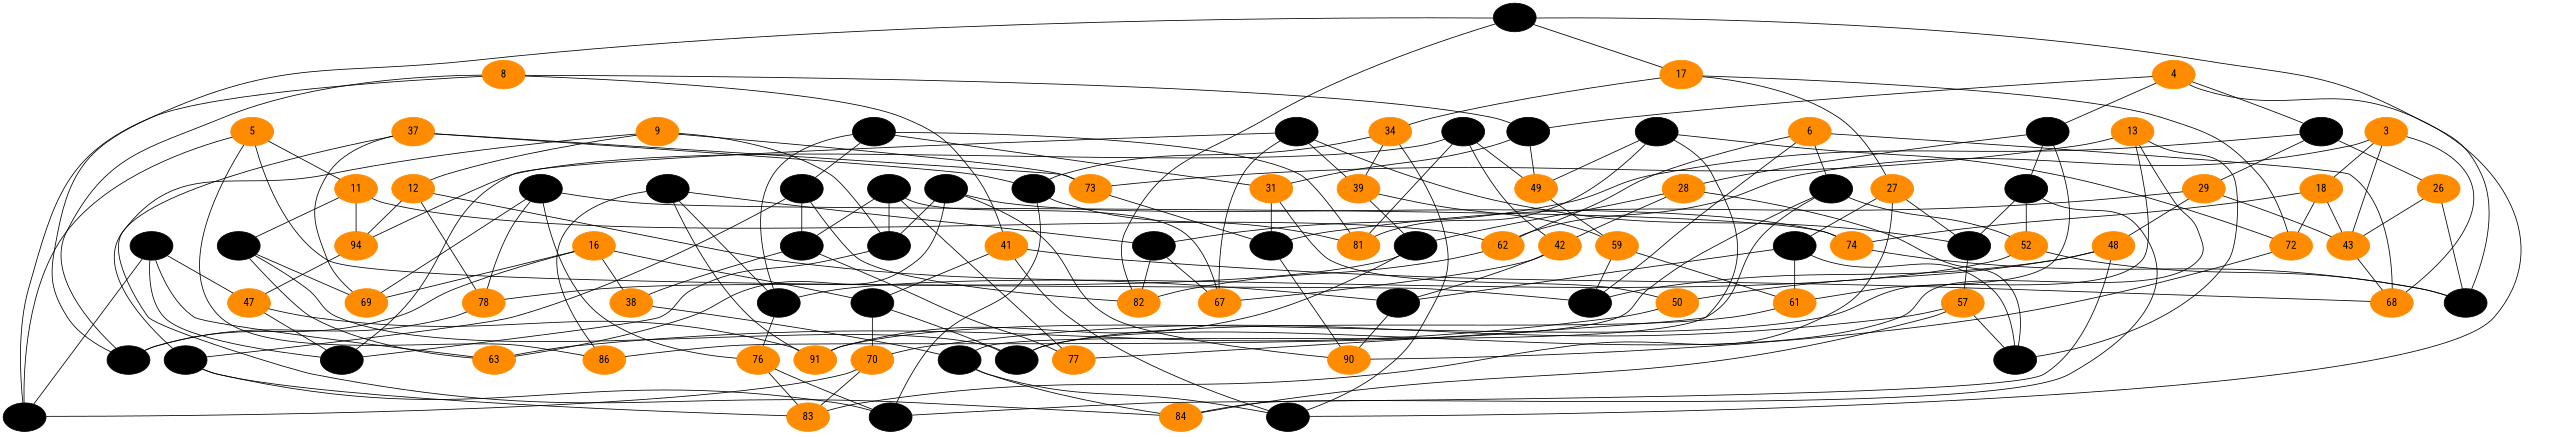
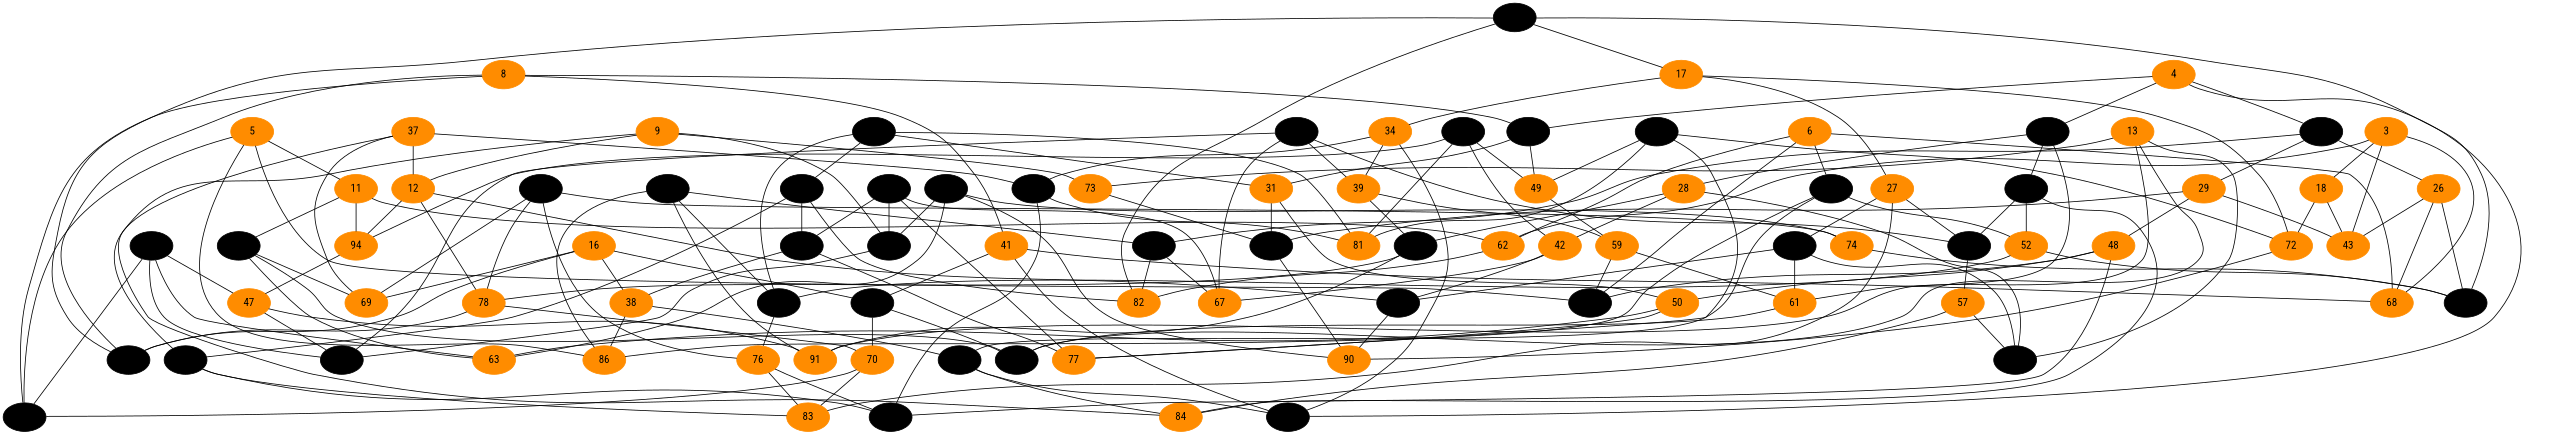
edge "37" -- "73": now "37" -- "12"
edge "18" -- "74": removed
edge "43" -- "68": now "26" -- "68"
edge "57" -- "70": now "78" -- "70"
edge "38" -- "86": added
edge "50" -- "77": added
